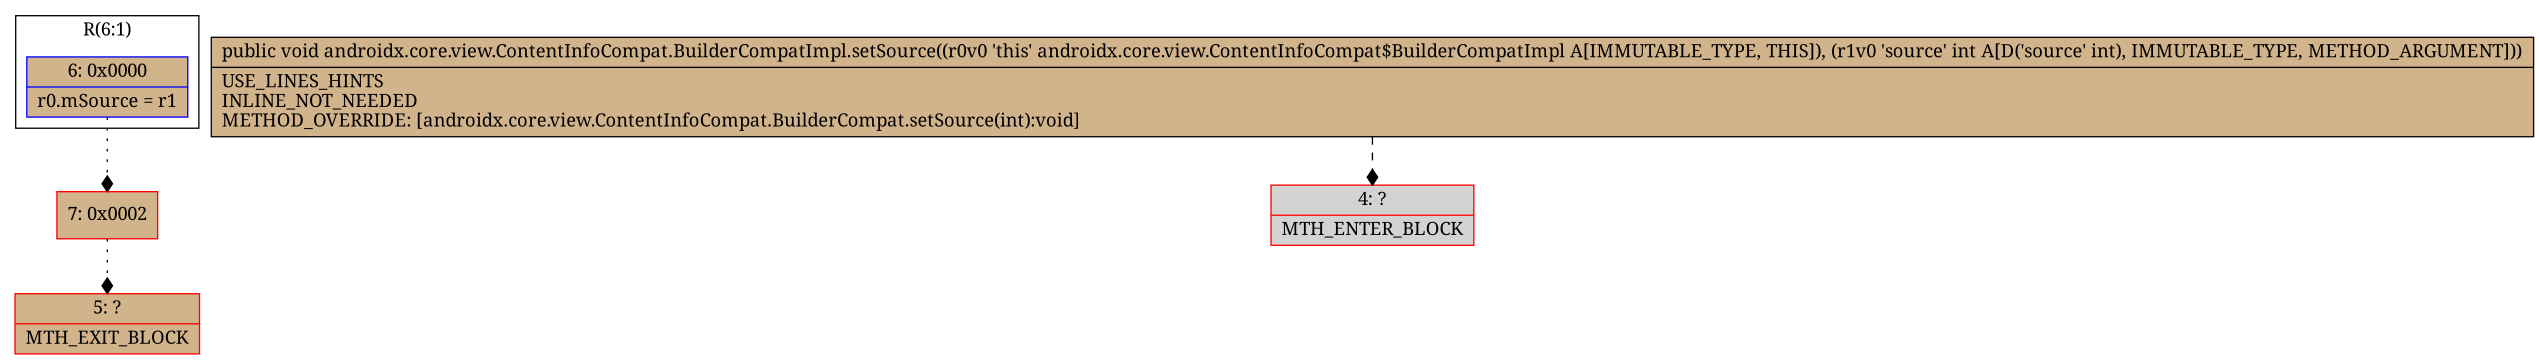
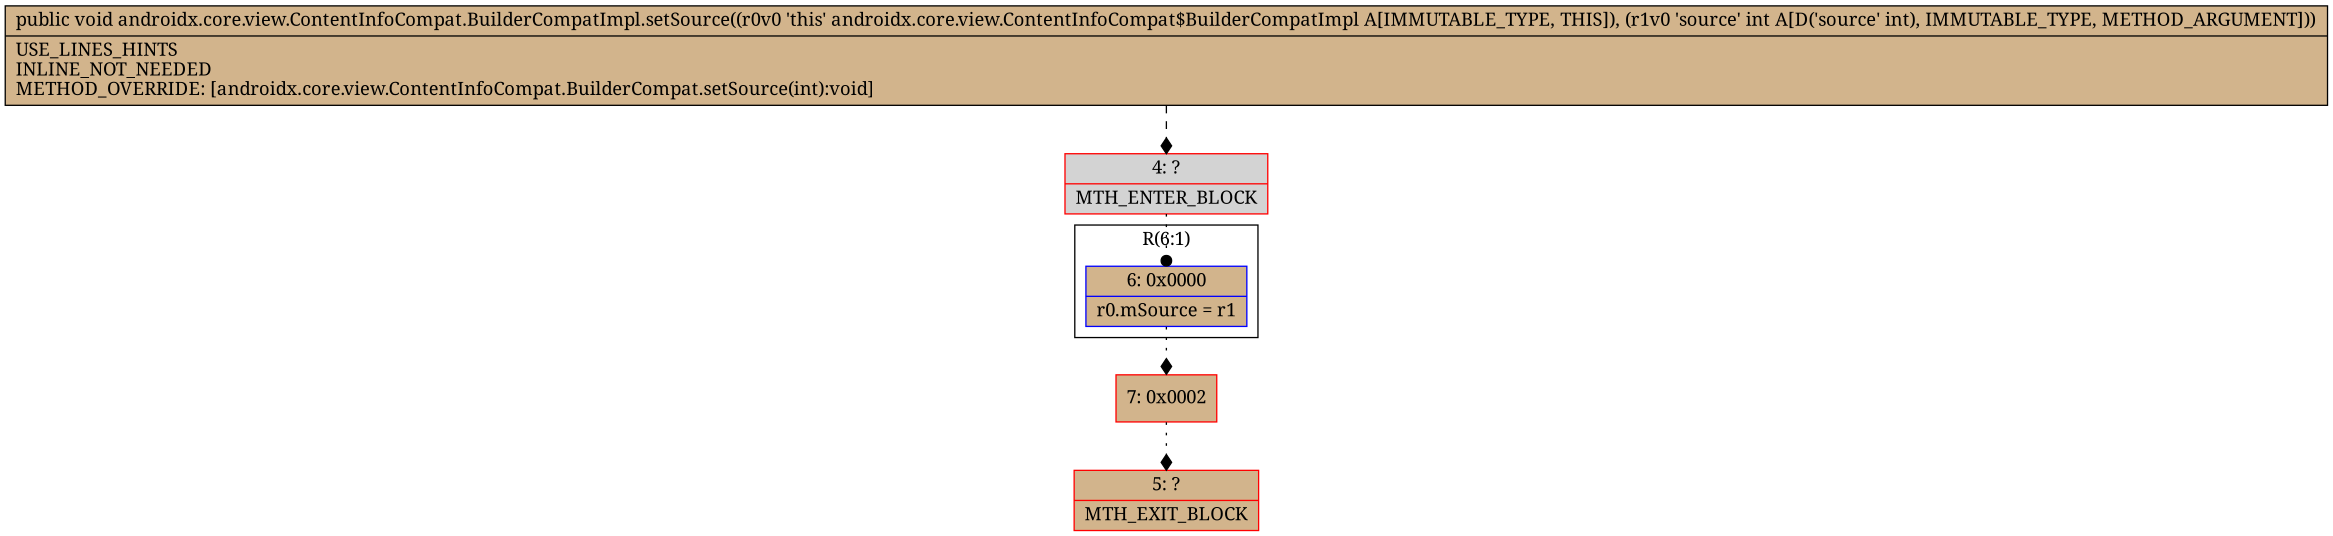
edge "4: ?" -> "6: 0x0000": added
